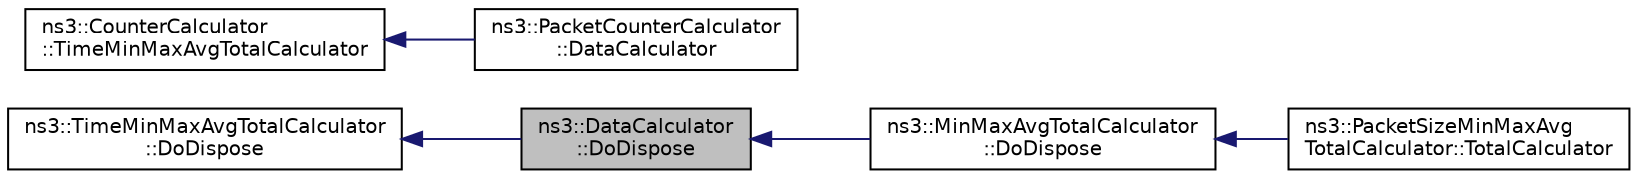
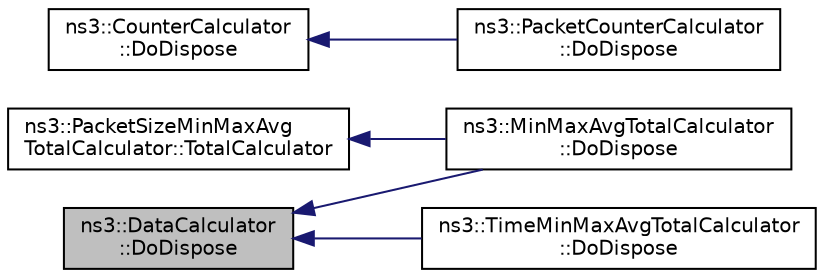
node "ns3::CounterCalculator ::TimeMinMaxAvgTotalCalculator": label "ns3::CounterCalculator ::TimeMinMaxAvgTotalCalculator" -> "ns3::CounterCalculator ::DoDispose"
node "ns3::PacketCounterCalculator ::DataCalculator": label "ns3::PacketCounterCalculator ::DataCalculator" -> "ns3::PacketCounterCalculator ::DoDispose"
edge "ns3::DataCalculator ::DoDispose" -> "ns3::TimeMinMaxAvgTotalCalculator ::DoDispose": reversed
edge "ns3::PacketSizeMinMaxAvg TotalCalculator::TotalCalculator" -> "ns3::MinMaxAvgTotalCalculator ::DoDispose": reversed
